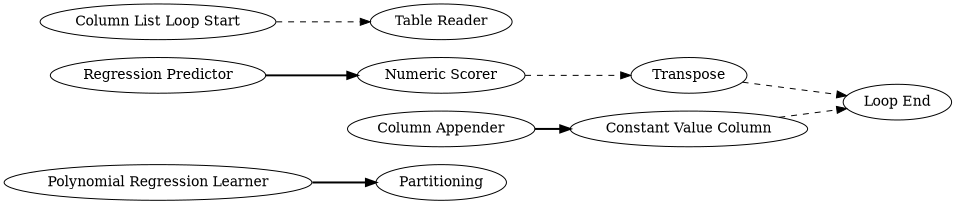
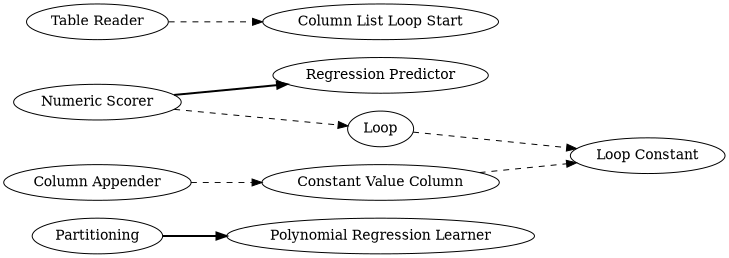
edge "Column List Loop Start" -> "Table Reader": reversed
edge "Regression Predictor" -> "Numeric Scorer": reversed
node "Transpose": label "Transpose" -> "Loop"
node "Loop End": label "Loop End" -> "Loop Constant"
edge "Column Appender" -> "Constant Value Column": style bold -> dashed
edge "Polynomial Regression Learner" -> "Partitioning": reversed
